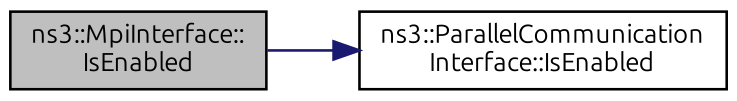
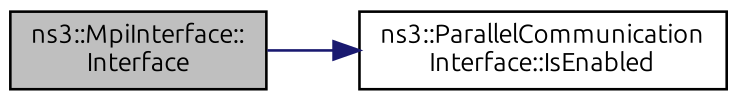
node "ns3::MpiInterface:: IsEnabled": label "ns3::MpiInterface:: IsEnabled" -> "ns3::MpiInterface:: Interface"
